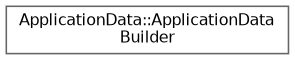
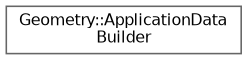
node "ApplicationData::ApplicationData Builder": label "ApplicationData::ApplicationData Builder" -> "Geometry::ApplicationData Builder"
